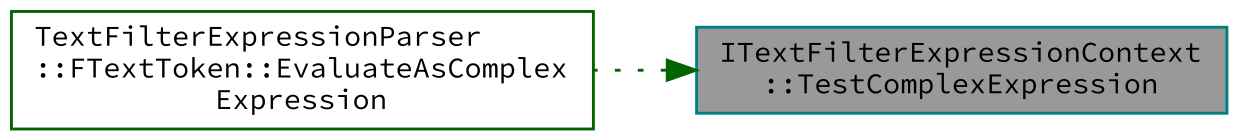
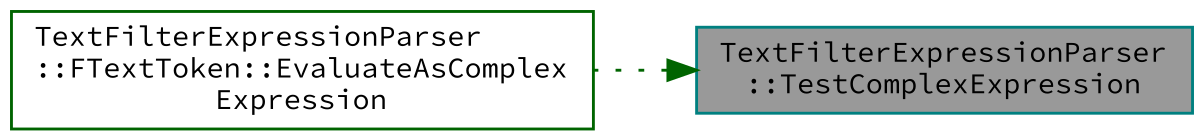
node "ITextFilterExpressionContext ::TestComplexExpression": label "ITextFilterExpressionContext ::TestComplexExpression" -> "TextFilterExpressionParser ::TestComplexExpression"
